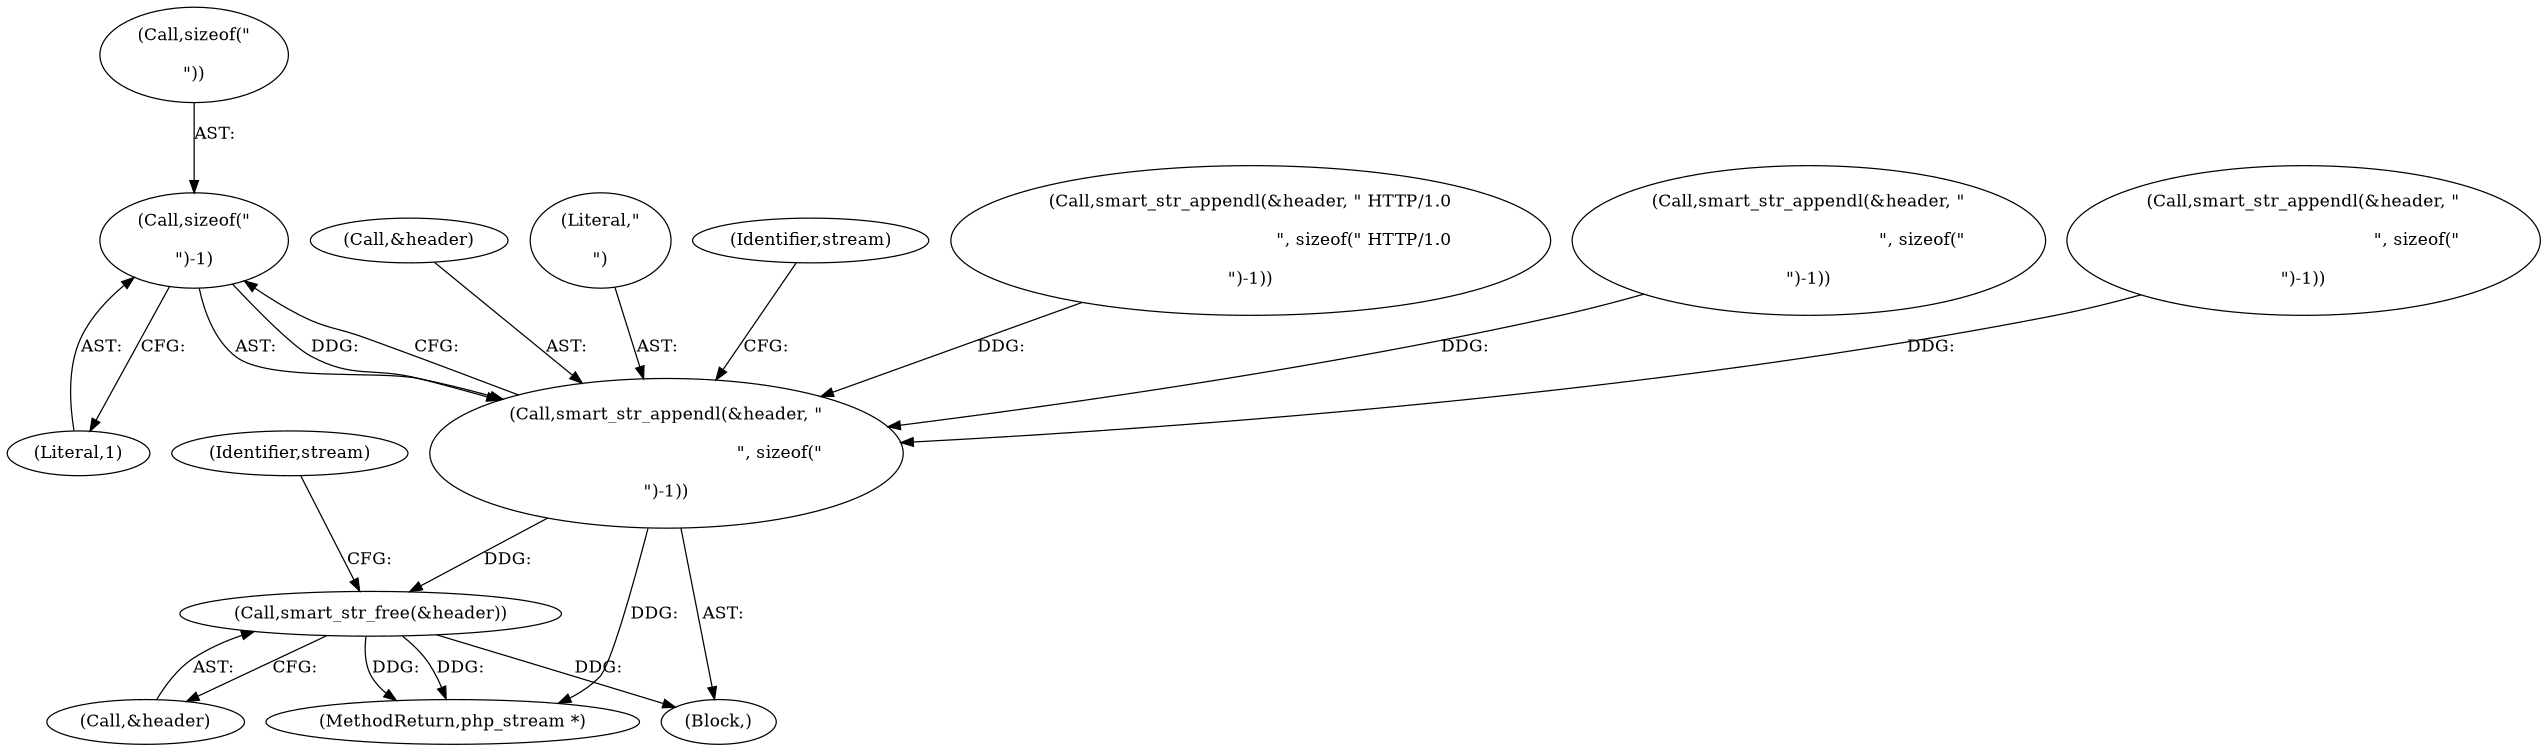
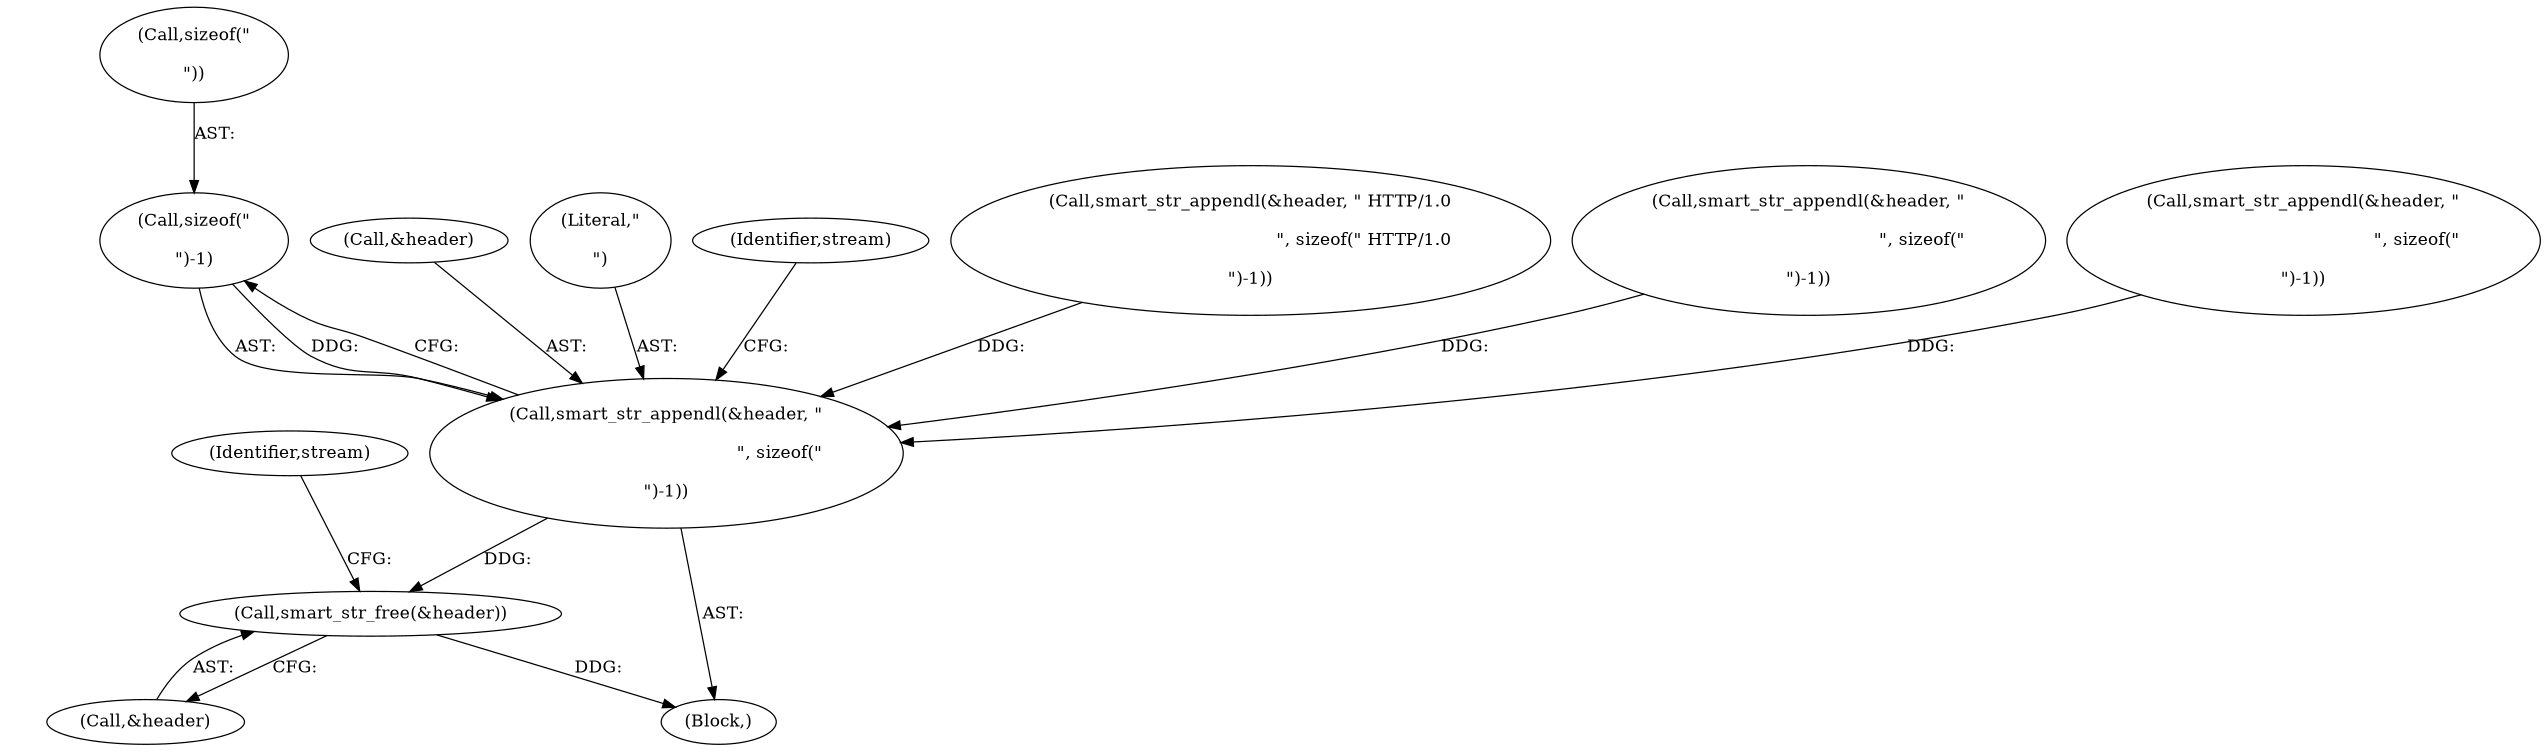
node "(Literal,1)": removed
node "(MethodReturn,php_stream *)": removed
